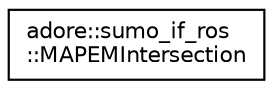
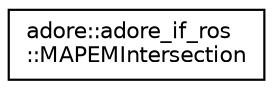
node "adore::sumo_if_ros ::MAPEMIntersection": label "adore::sumo_if_ros ::MAPEMIntersection" -> "adore::adore_if_ros ::MAPEMIntersection"
